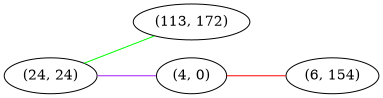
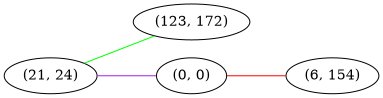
node "(113, 172)": label "(113, 172)" -> "(123, 172)"
node "(24, 24)": label "(24, 24)" -> "(21, 24)"
node "(4, 0)": label "(4, 0)" -> "(0, 0)"
